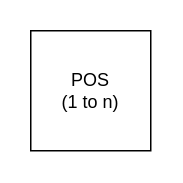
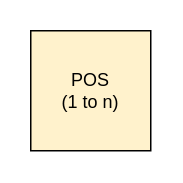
node "POS (1 to n)": fillcolor #ffffff -> #fff2cc
